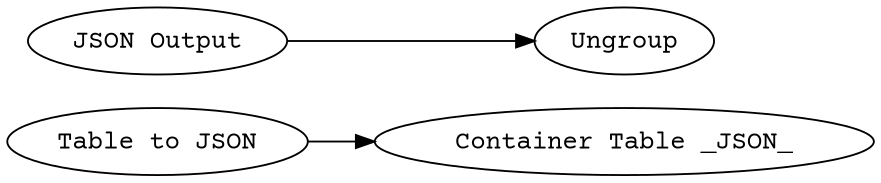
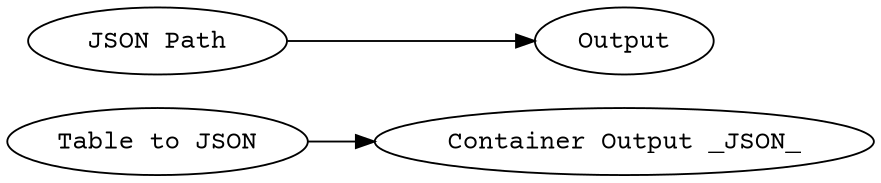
node "JSON Output": label "JSON Output" -> "JSON Path"
node "Ungroup": label "Ungroup" -> "Output"
node "Container Table _JSON_": label "Container Table _JSON_" -> "Container Output _JSON_"
